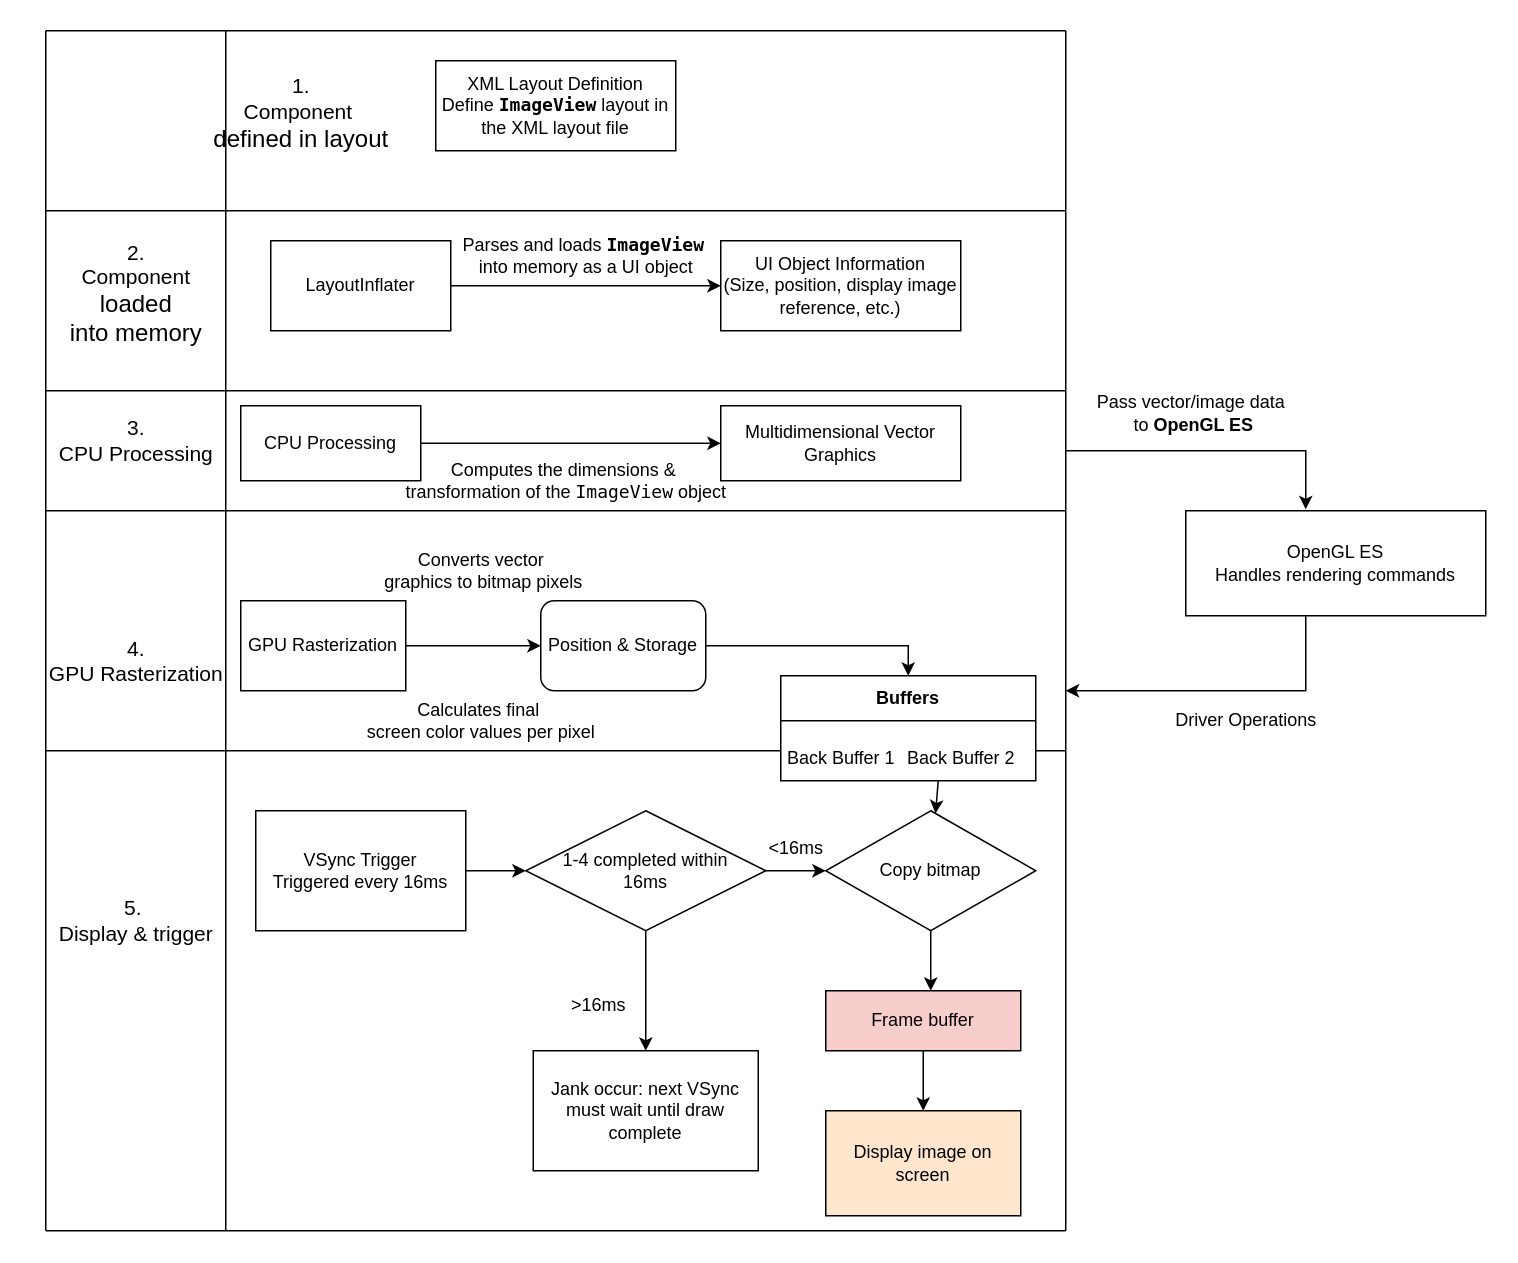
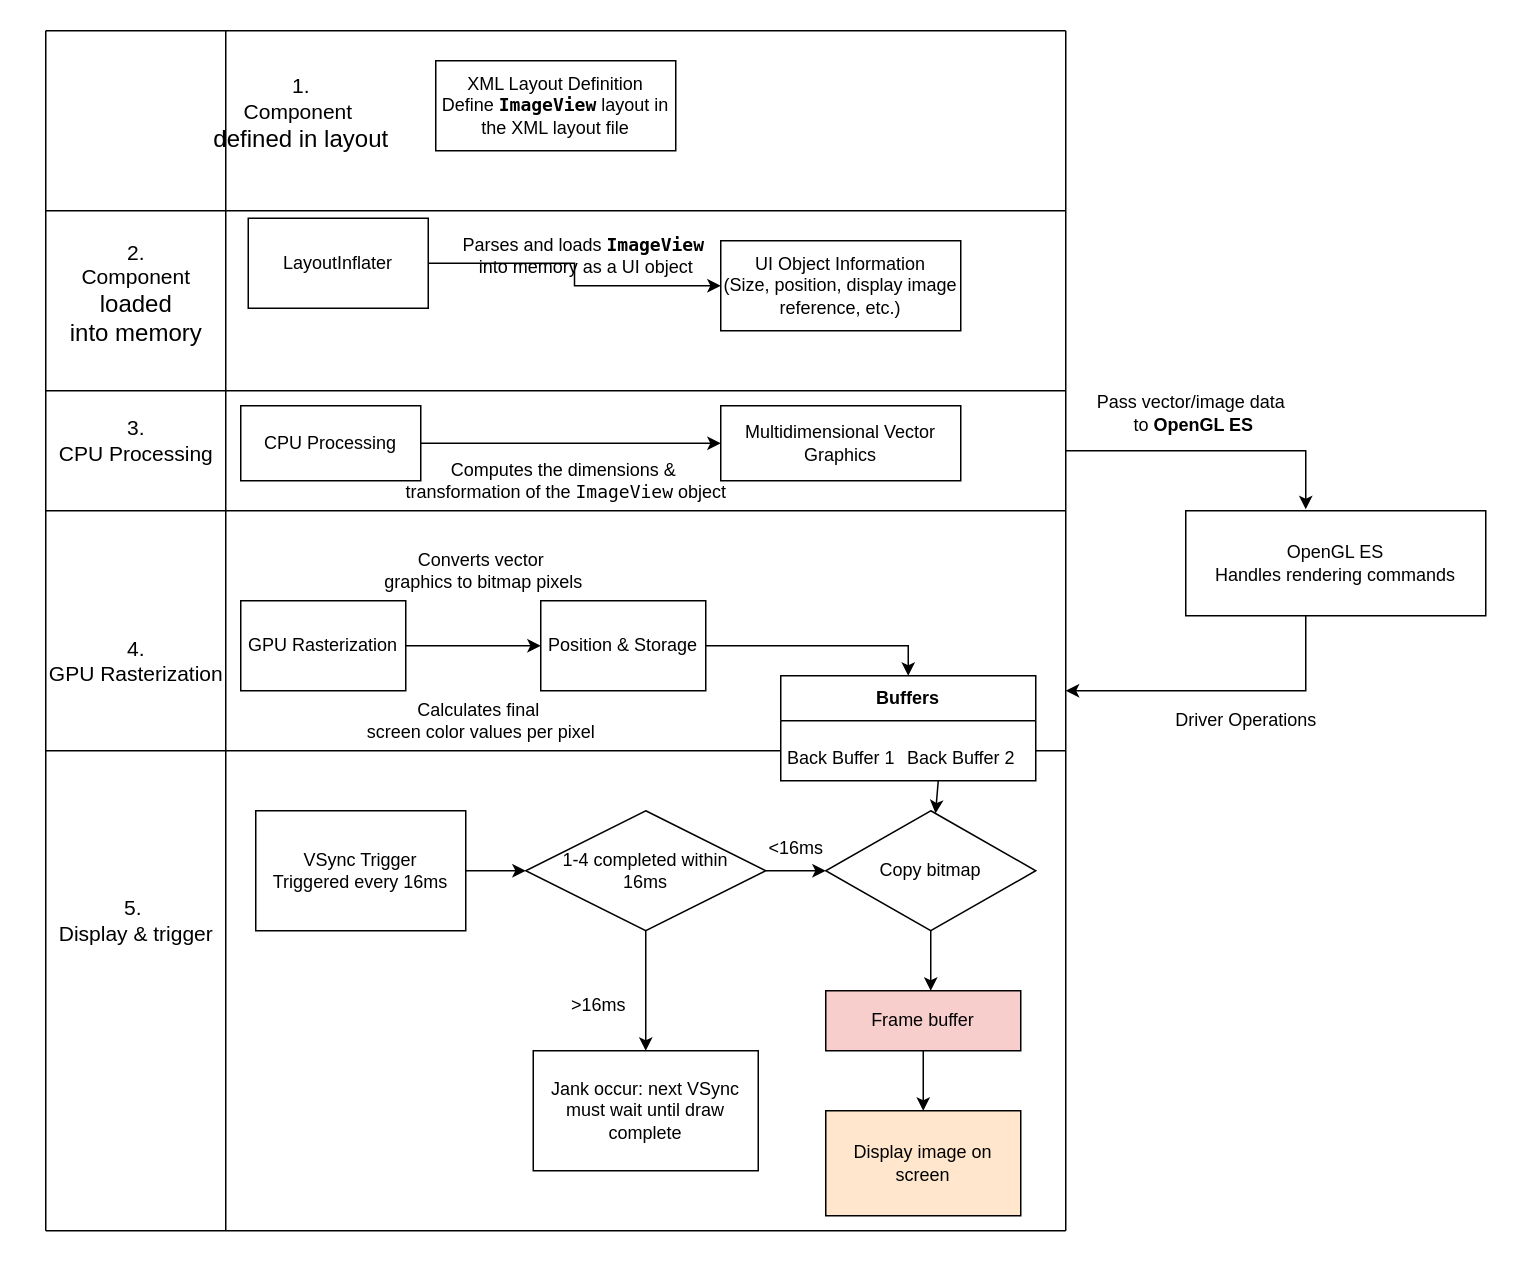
node "LayoutInflater": moved (361, 286) -> (338, 263)
node "Position & Storage": shape rounded rectangle -> rectangle
